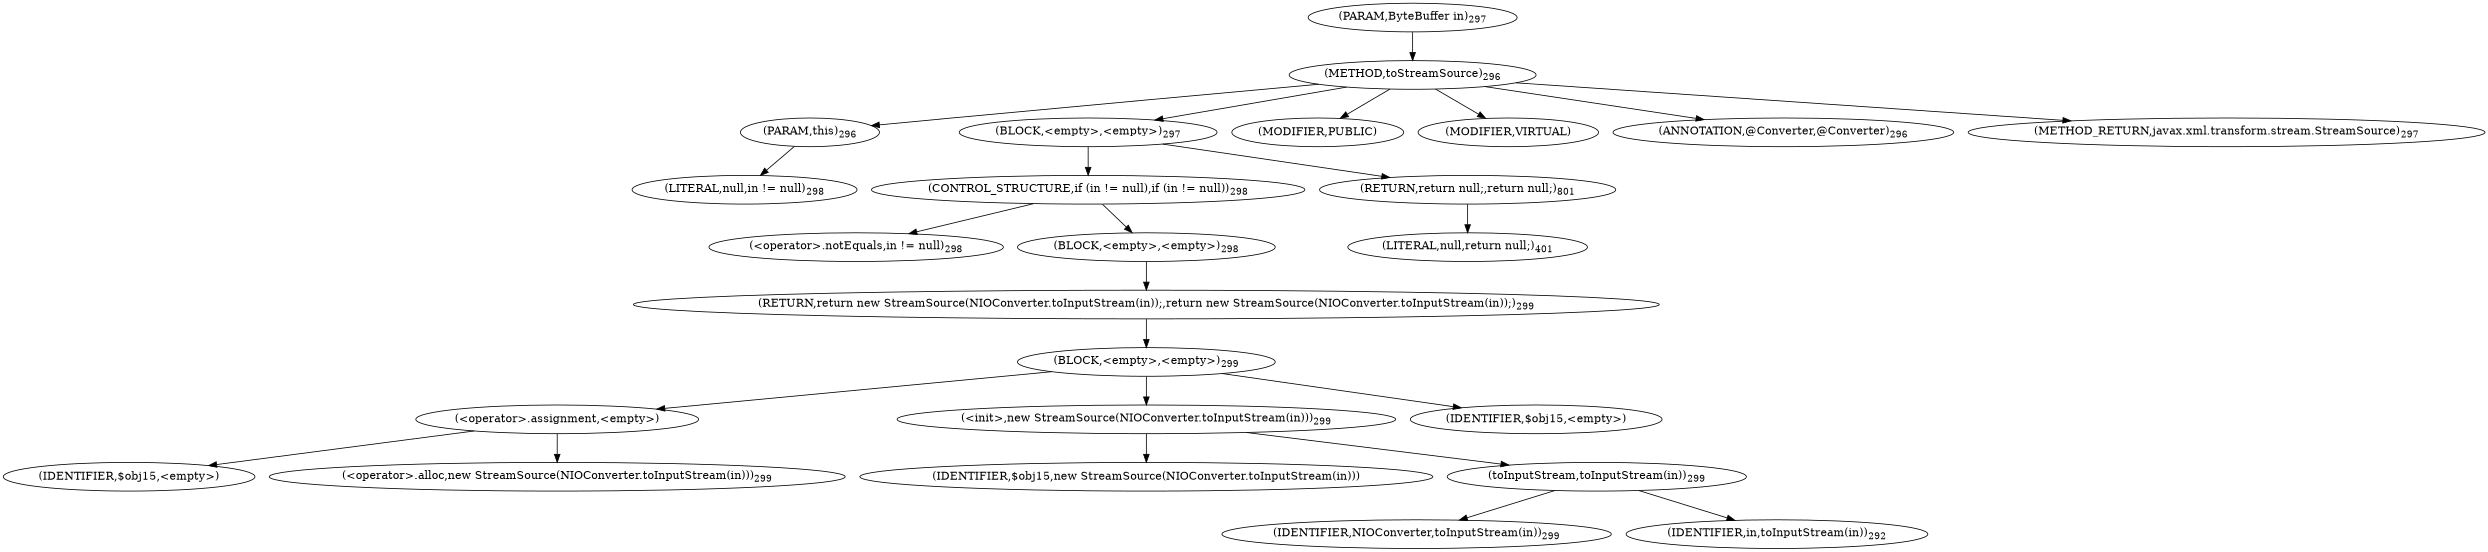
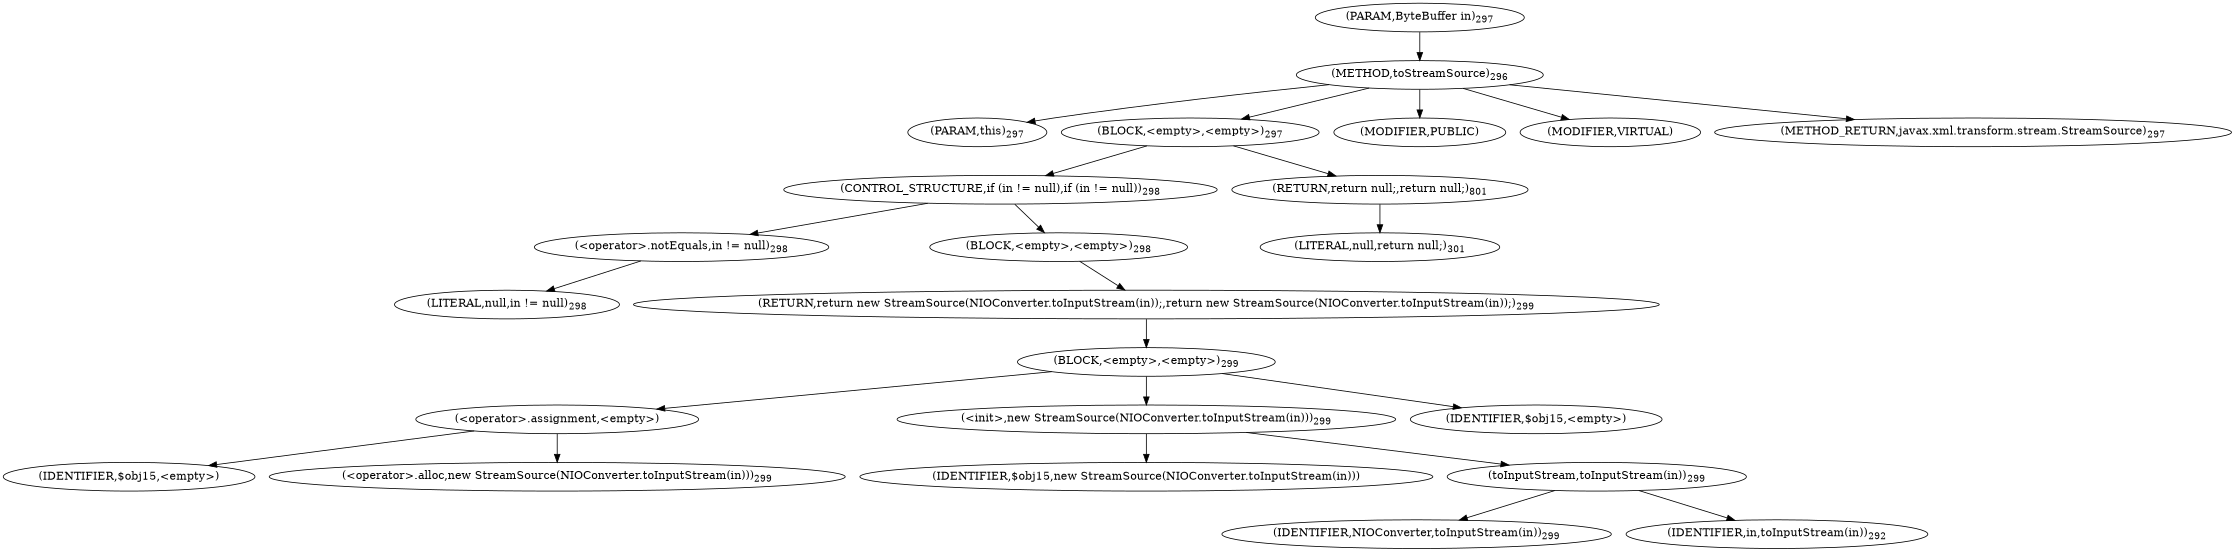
node "(PARAM,this)": text "296" -> "297"
node "(ANNOTATION,@Converter,@Converter)": removed
edge "(PARAM,this)" -> "(LITERAL,null,in != null)": now "(<operator>.notEquals,in != null)" -> "(LITERAL,null,in != null)"
node "(LITERAL,null,return null;)": text "401" -> "301"
